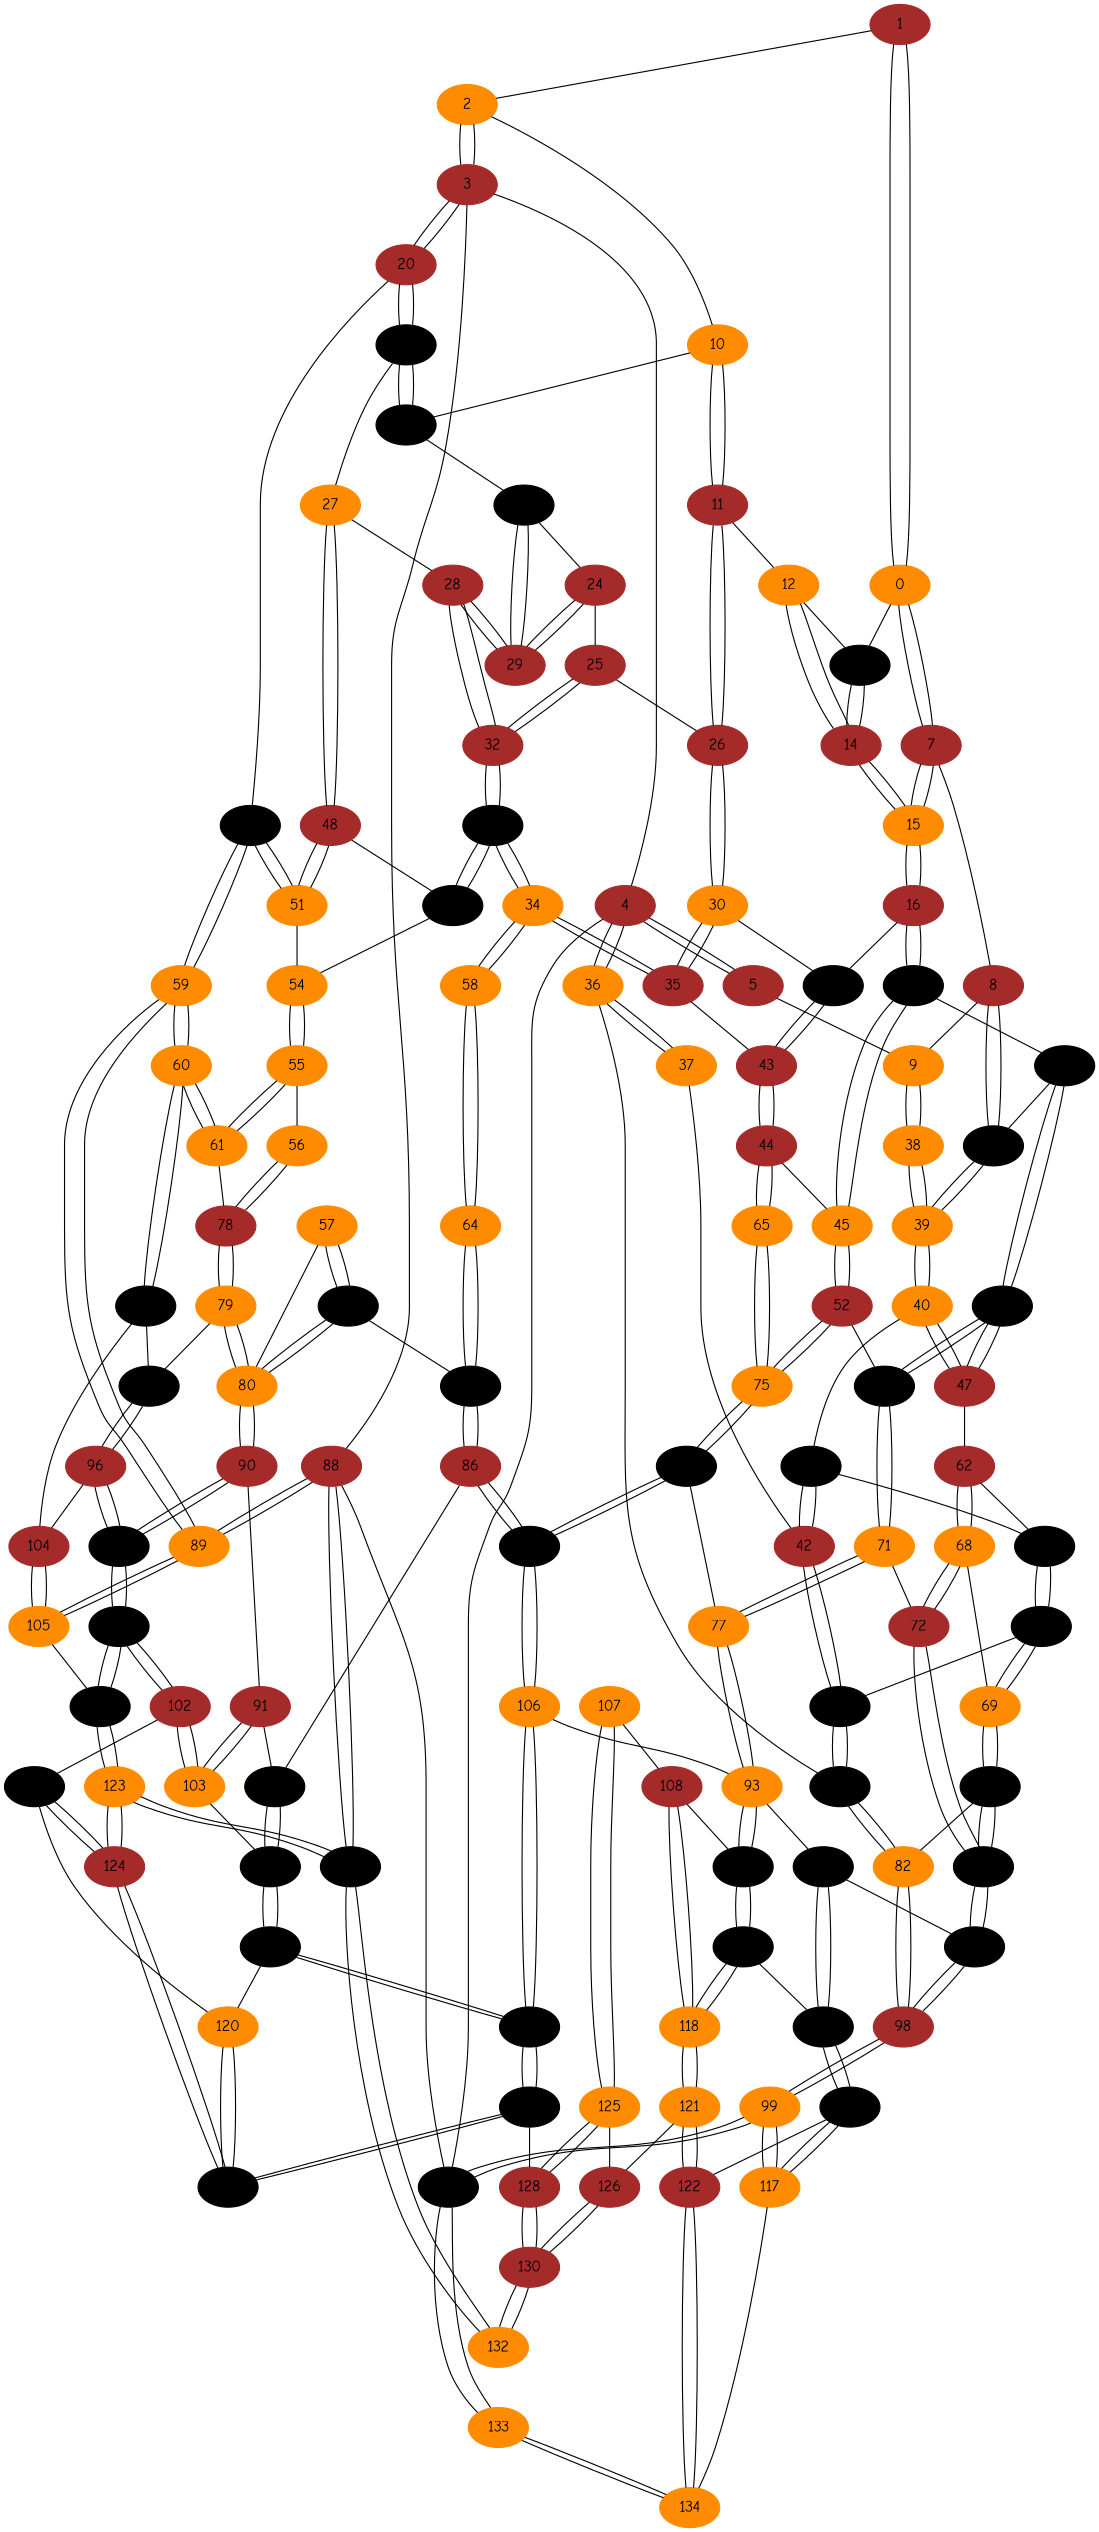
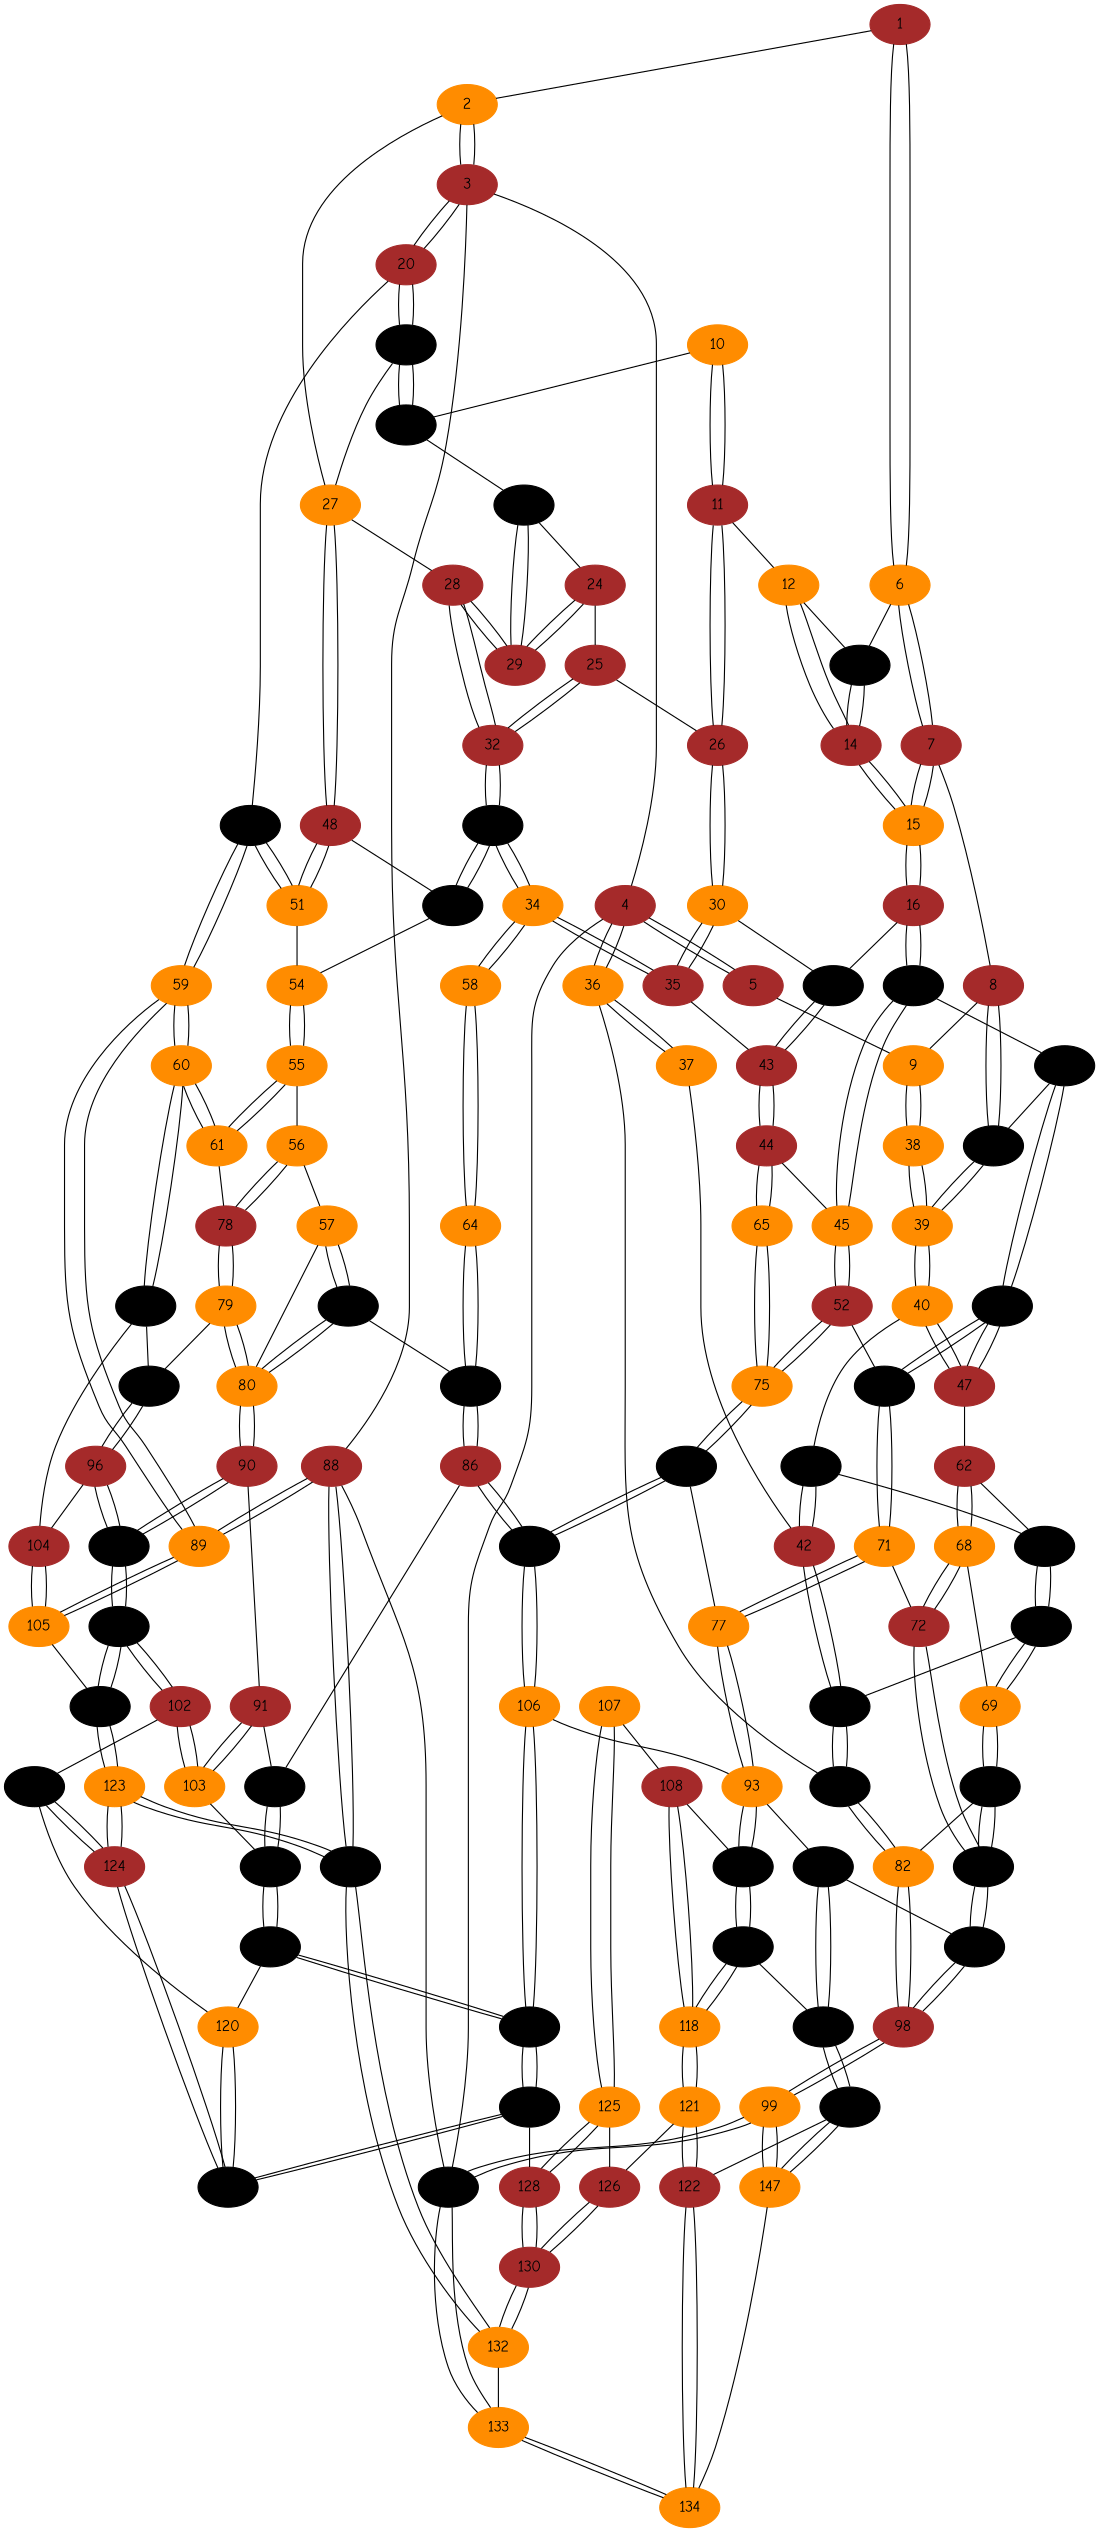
edge "2" -- "10": now "2" -- "27"
node "0": label "0" -> "6"
edge "56" -- "57": added
node "117": label "117" -> "147"
edge "132" -- "133": added
